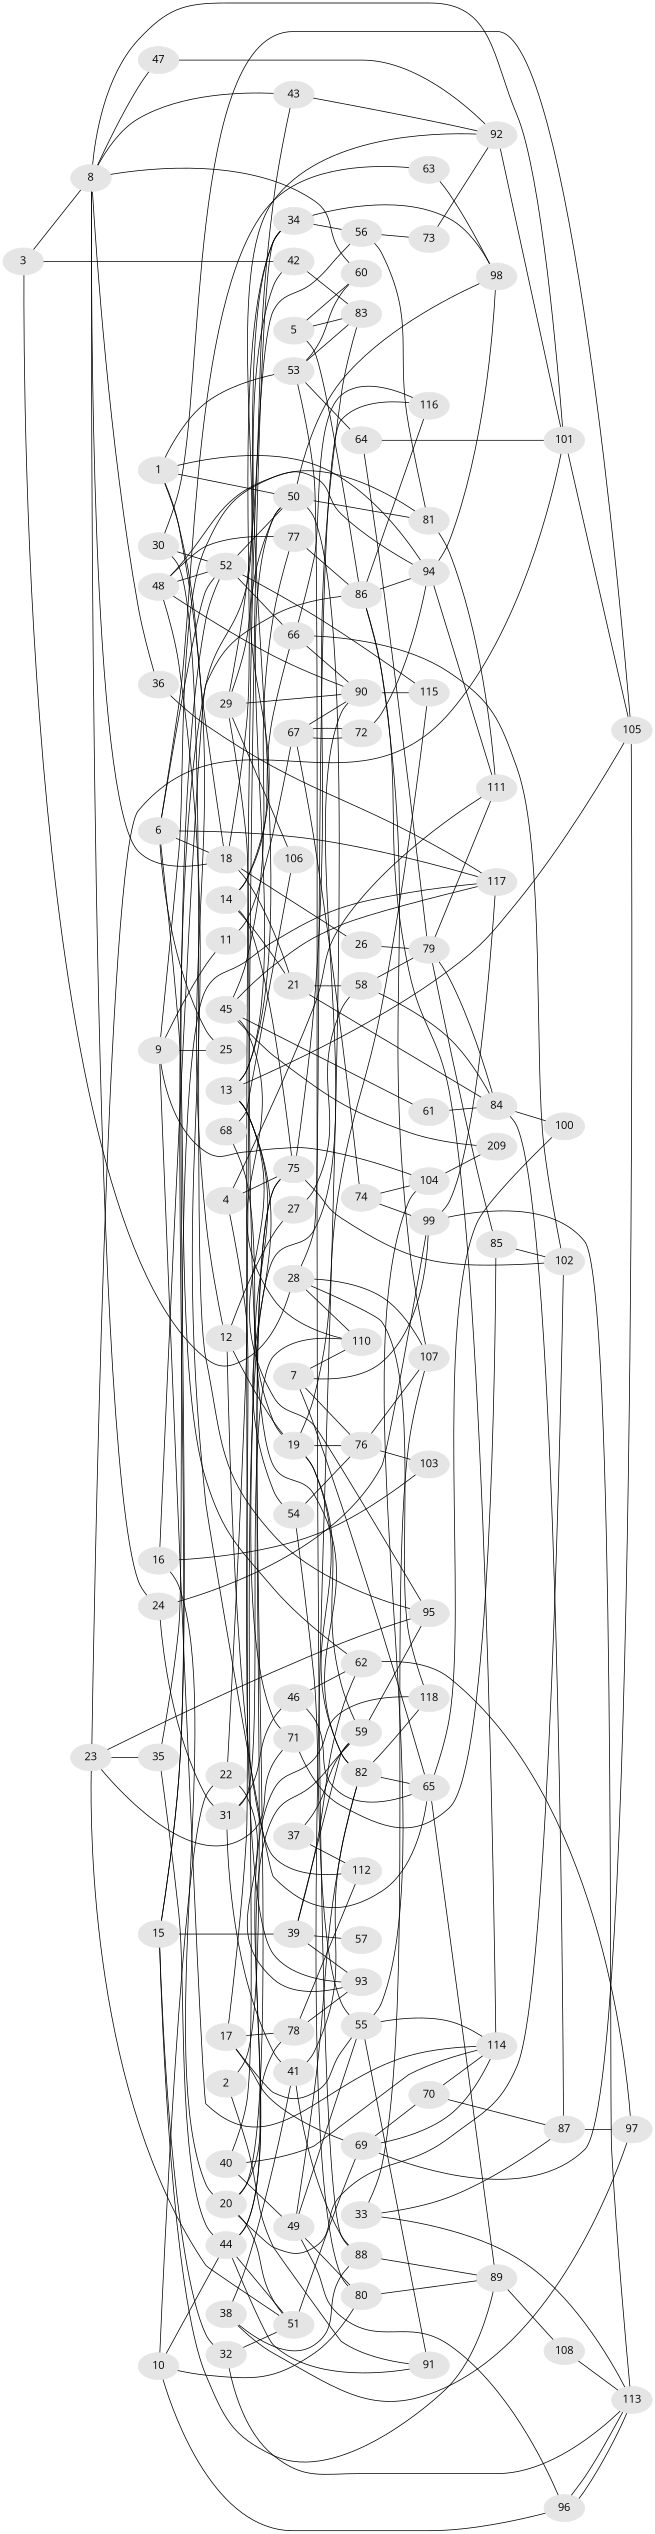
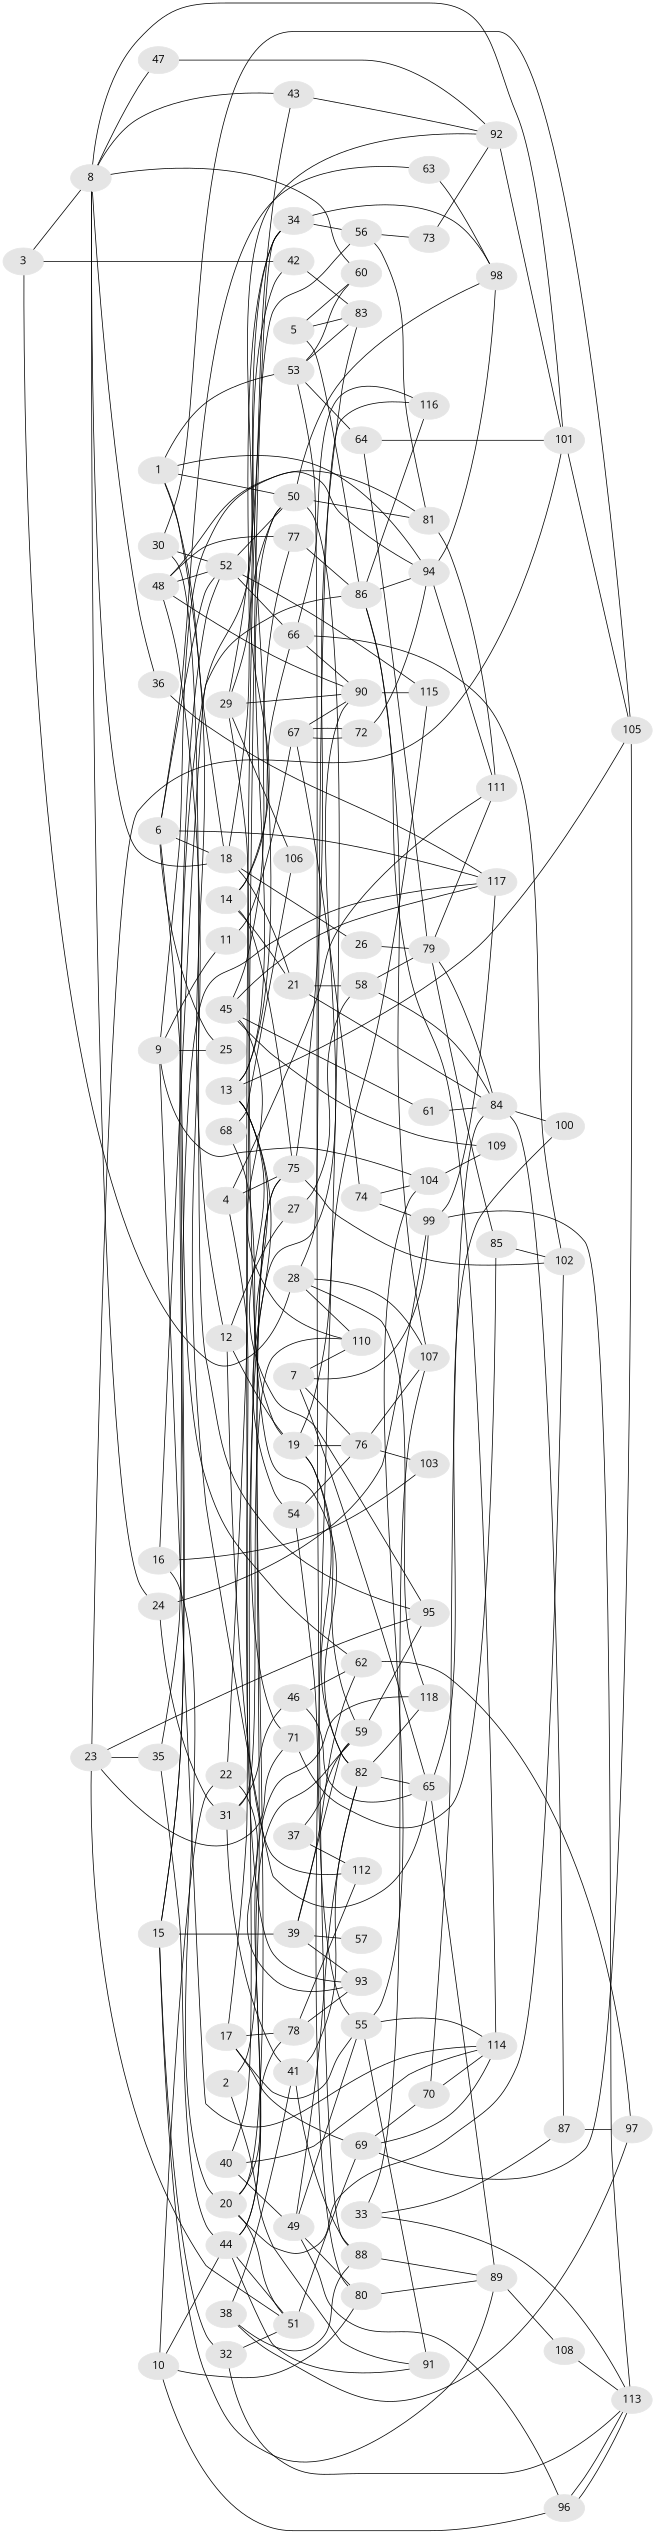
node "209": label "209" -> "109"
edge "70" -- "87": now "70" -- "84"
